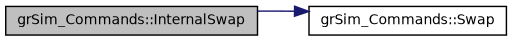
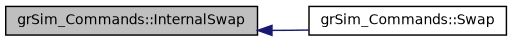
edge "grSim_Commands::InternalSwap" -> "grSim_Commands::Swap": reversed
